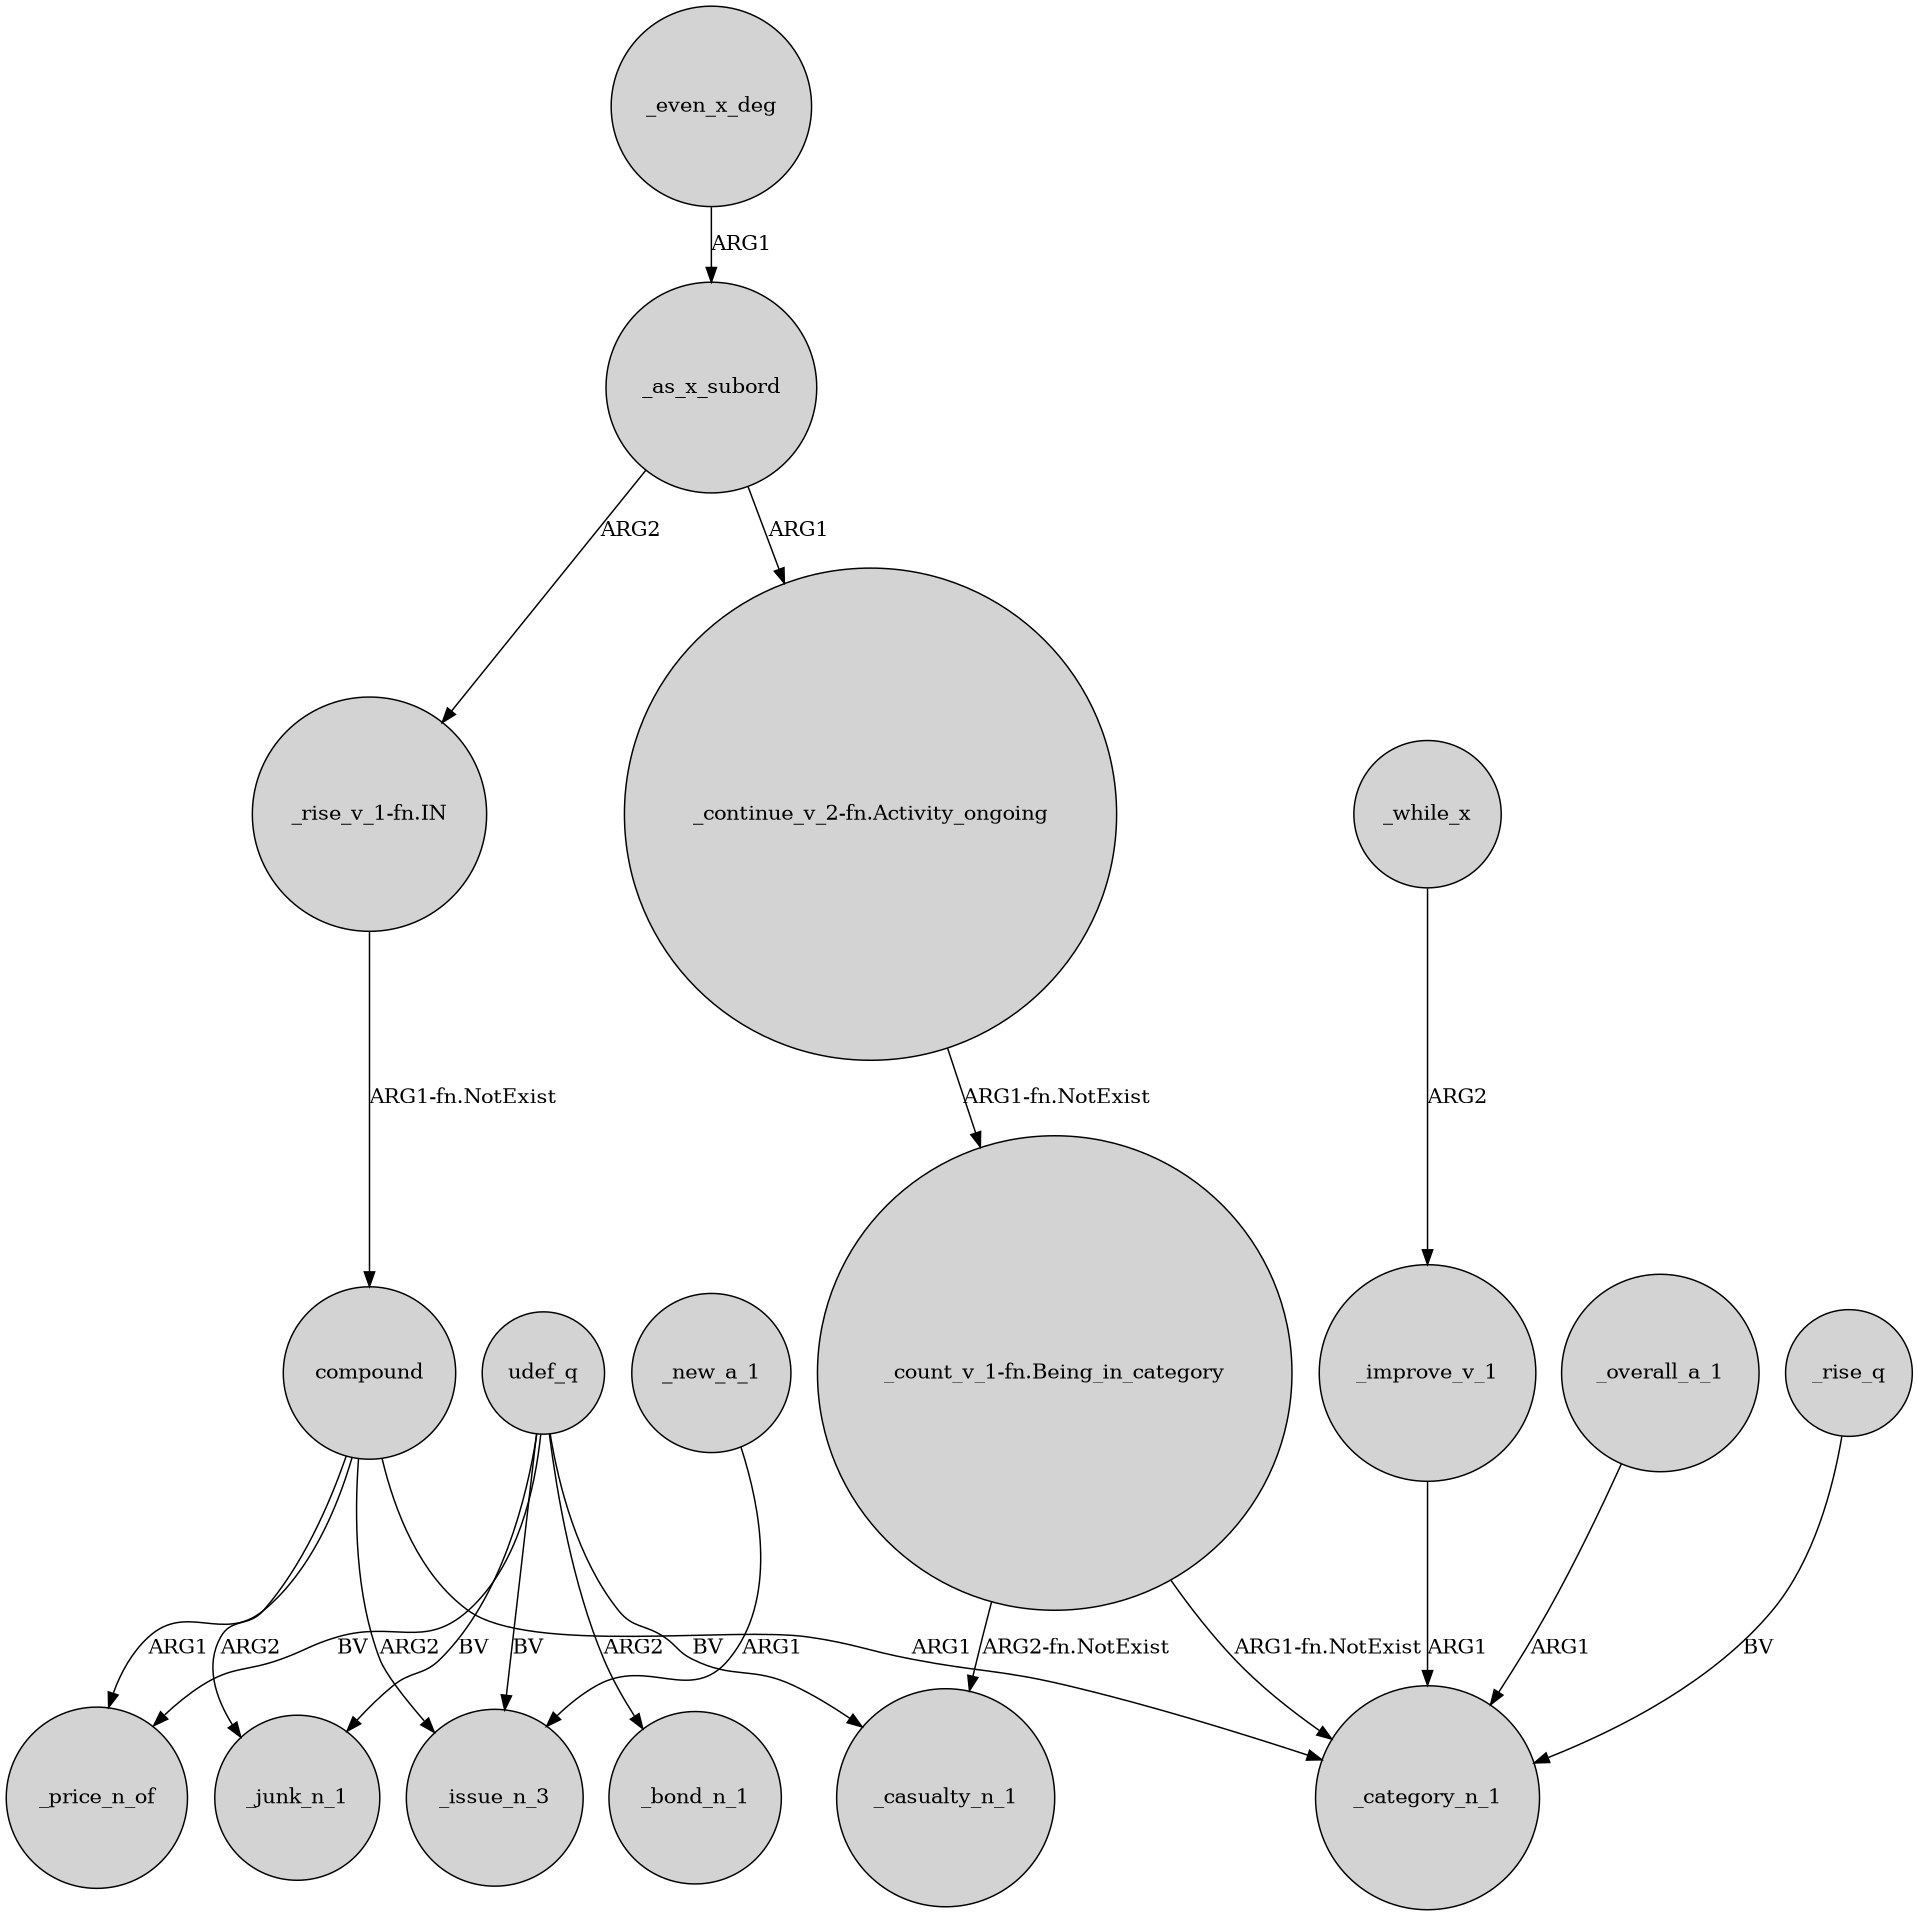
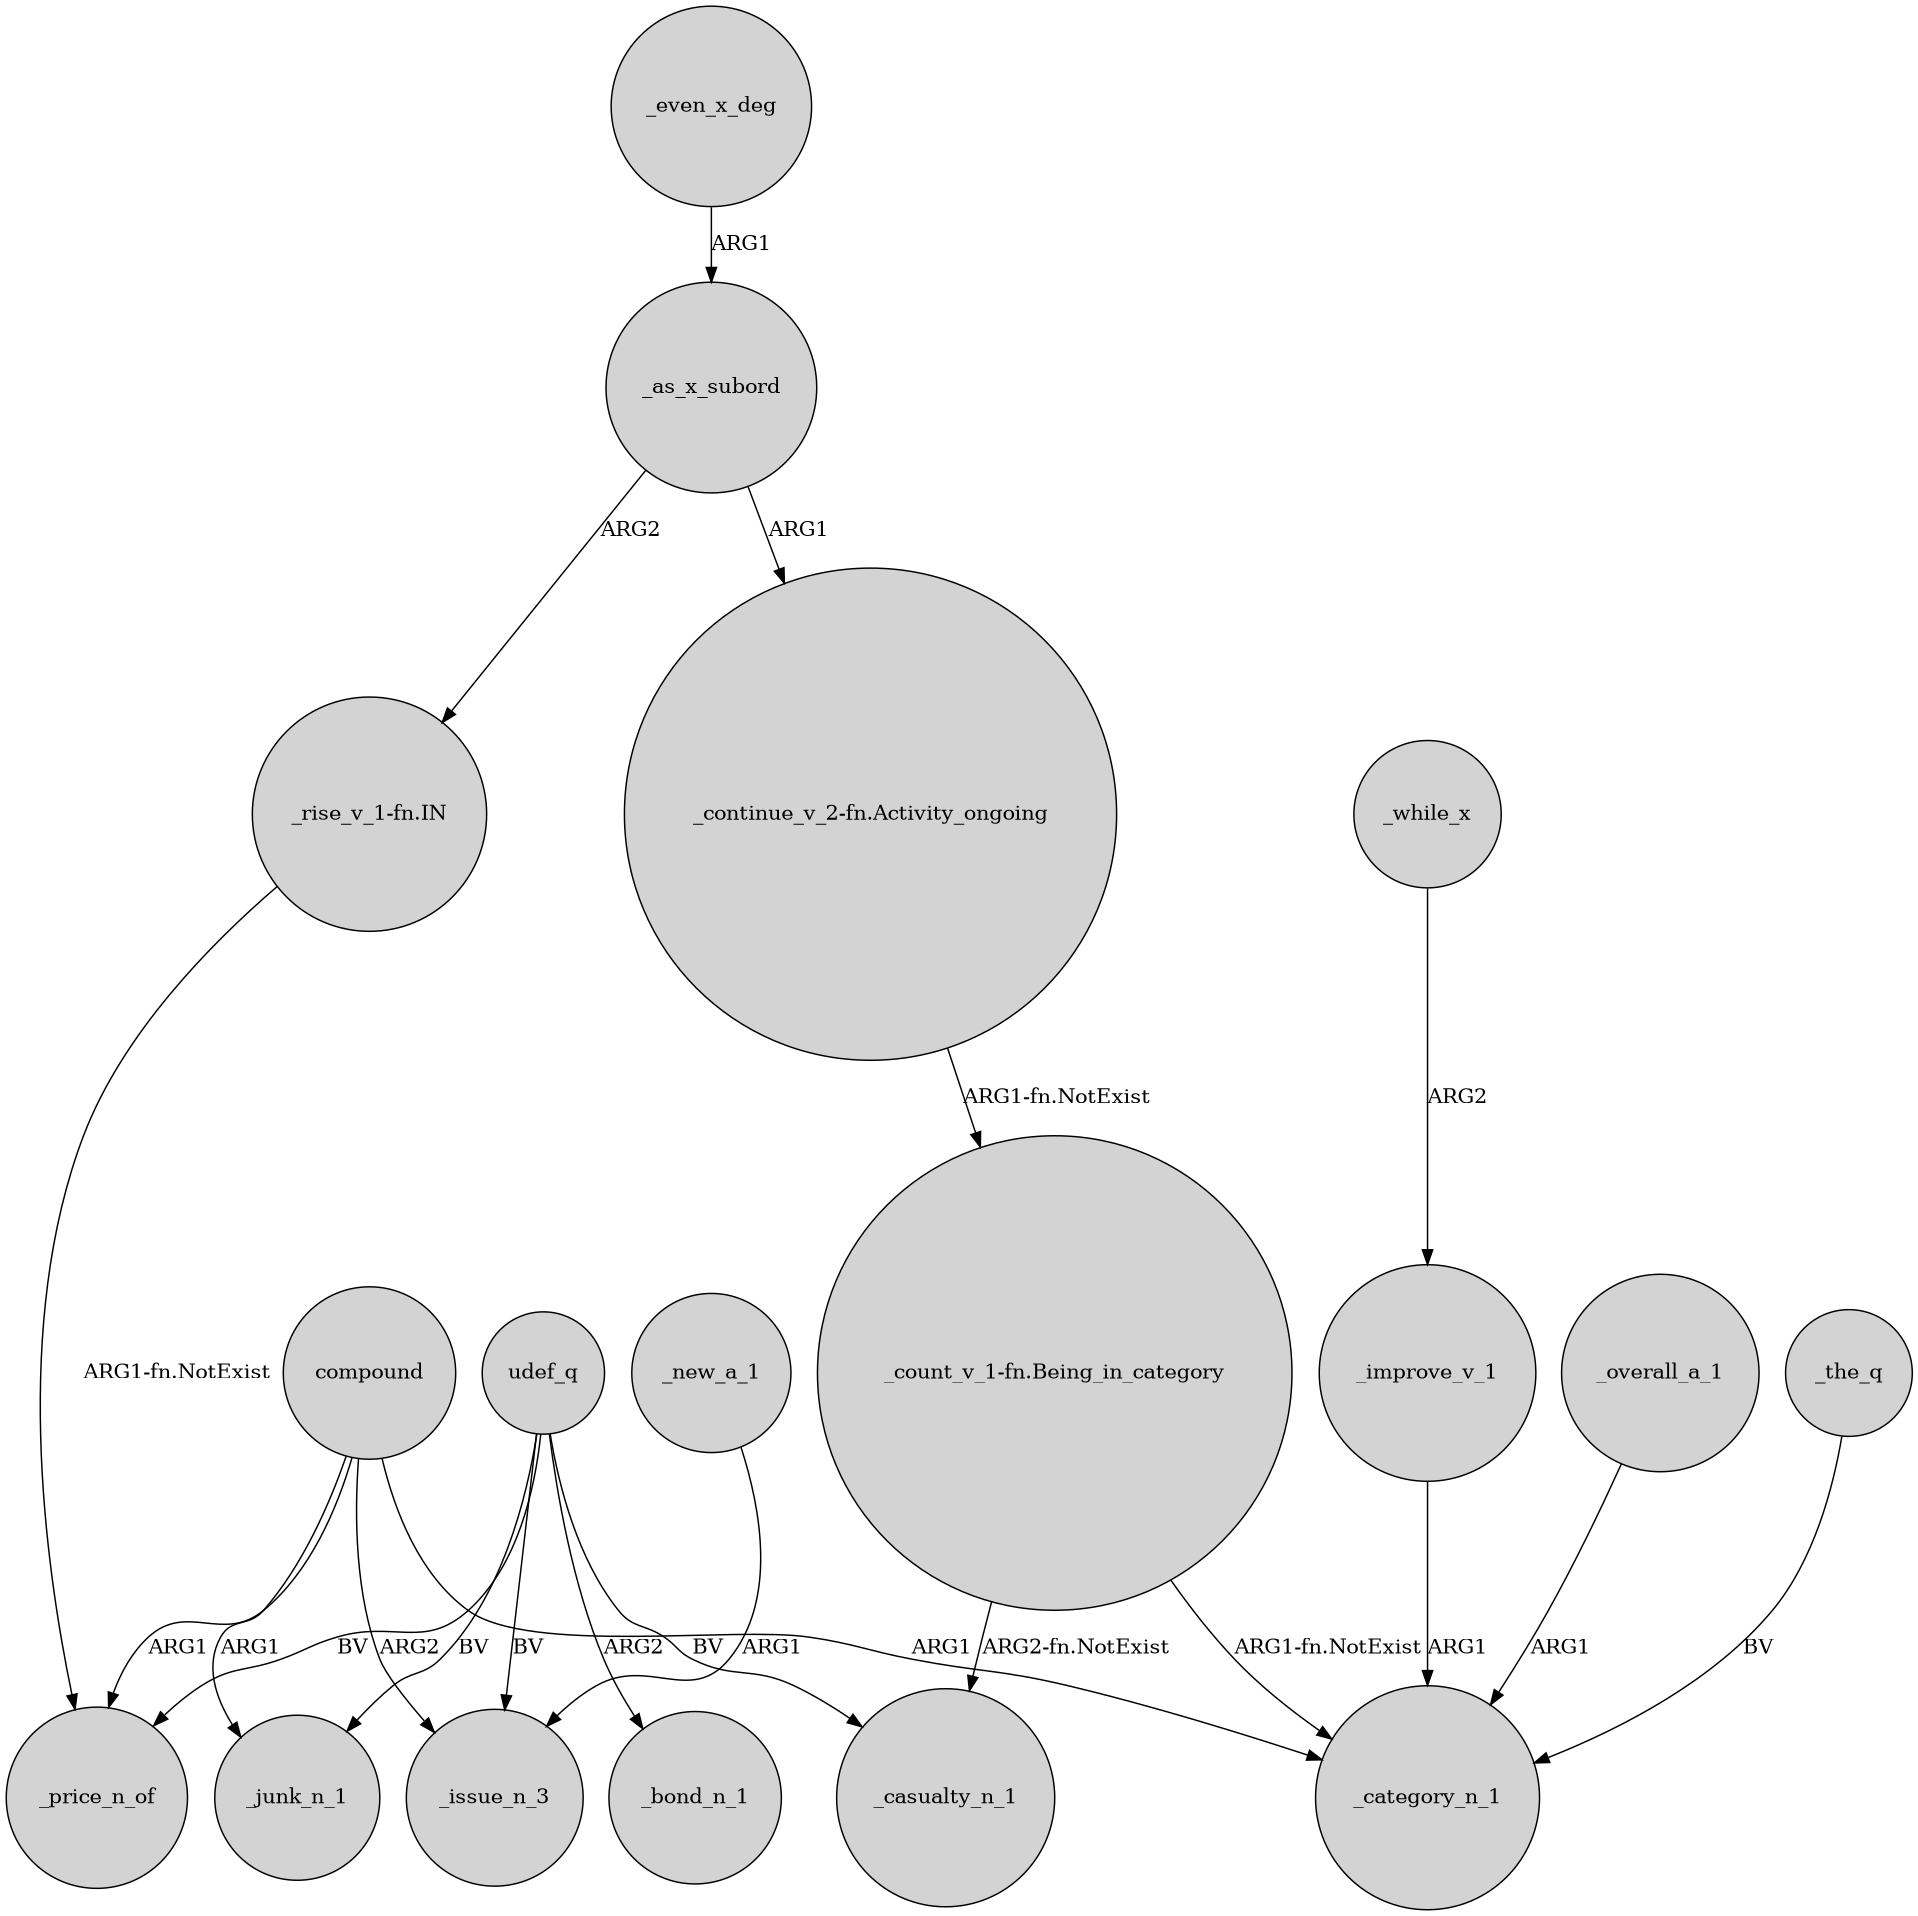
edge "_rise_v_1-fn.IN" -> "compound": now "_rise_v_1-fn.IN" -> "_price_n_of"
node "_rise_q": label "_rise_q" -> "_the_q"
edge "compound" -> "_junk_n_1": label "ARG2" -> "ARG1"
